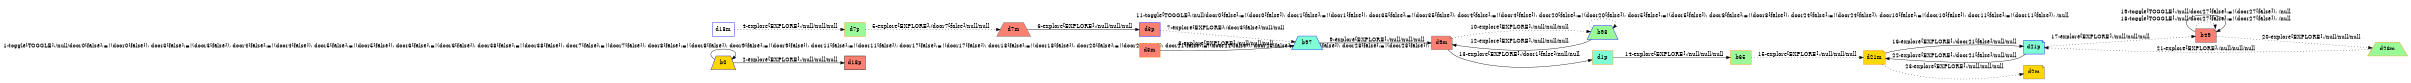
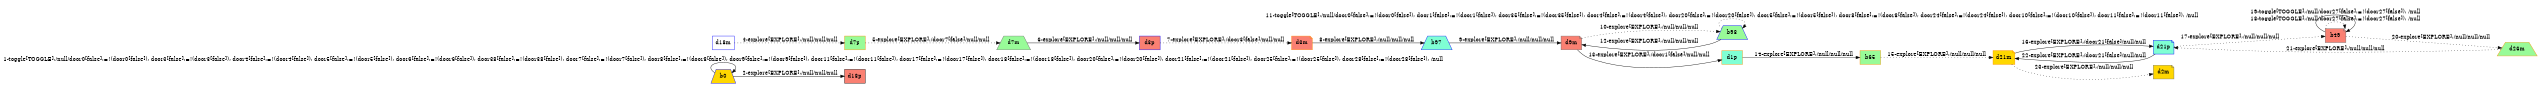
node "d7m": fillcolor salmon -> palegreen
edge "d3p" -> "b97": now "d3p" -> "d3m"
